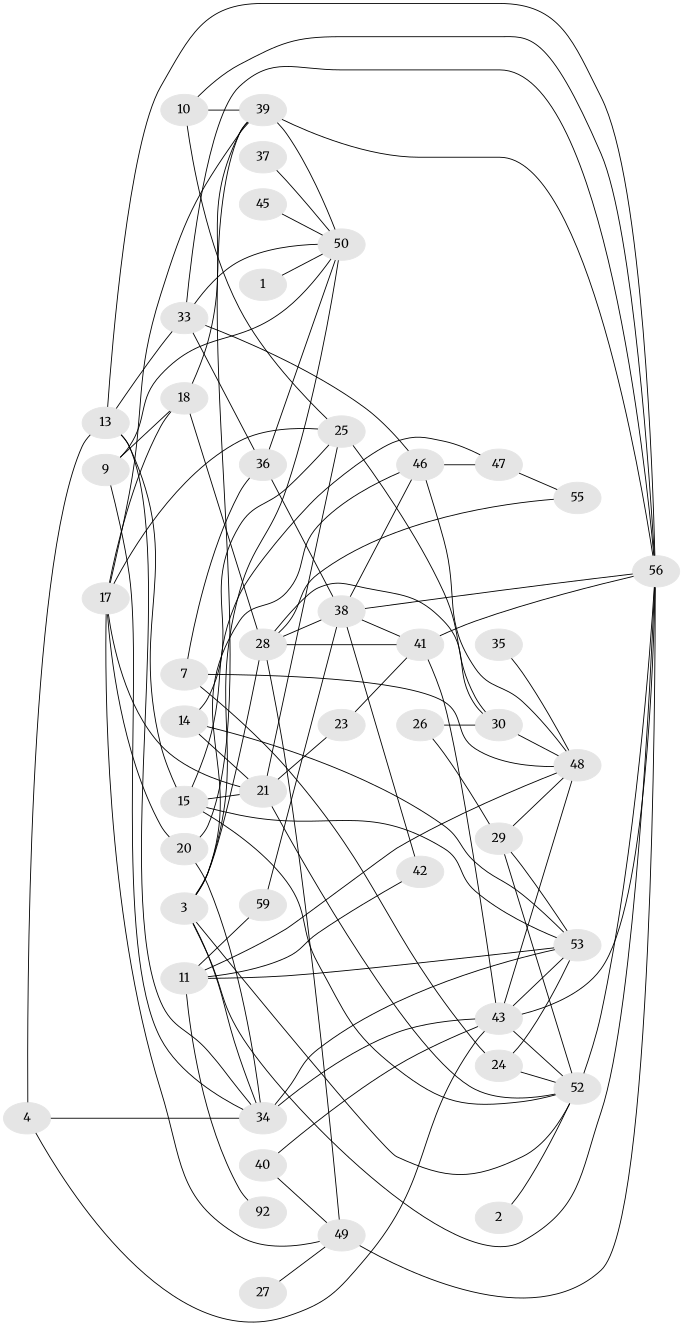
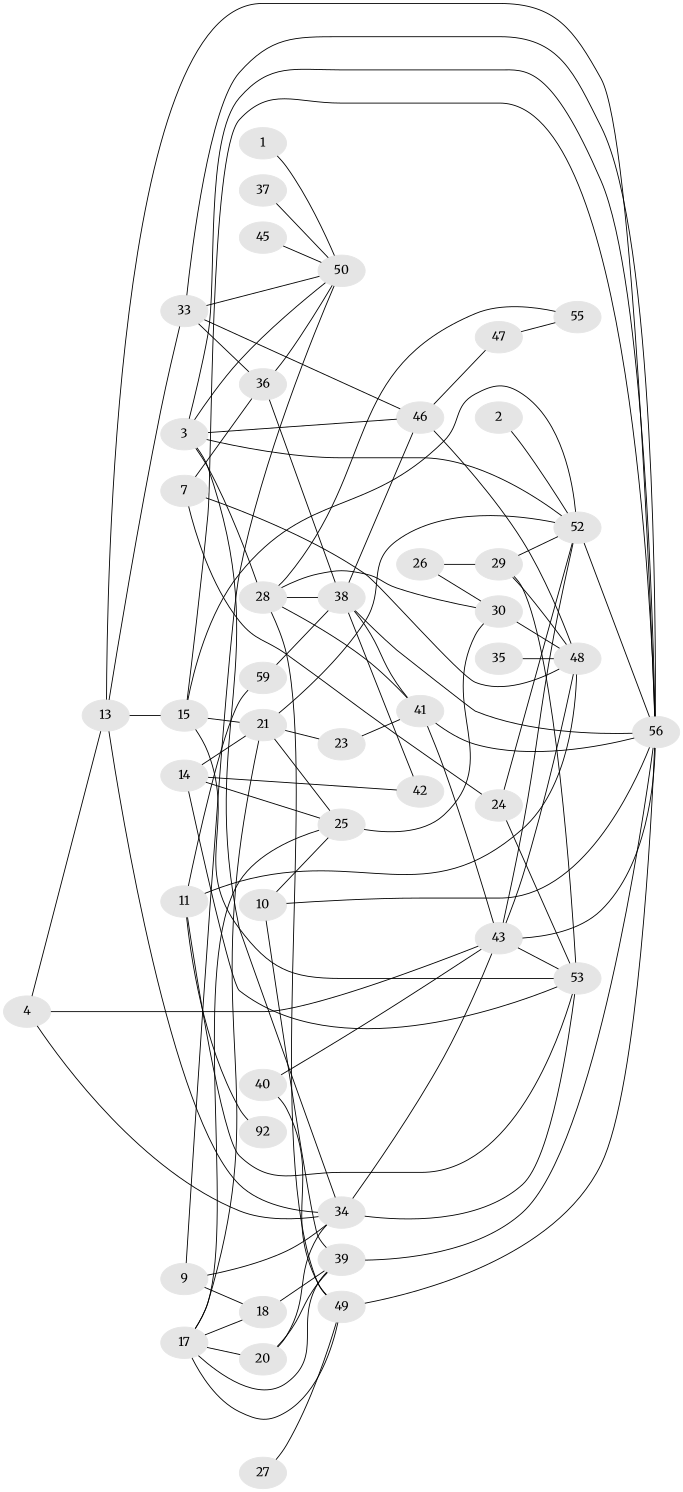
edge "39" -- "50": removed
edge "18" -- "28": removed
edge "47" -- "15": now "56" -- "15"
edge "42" -- "11": now "42" -- "14"
